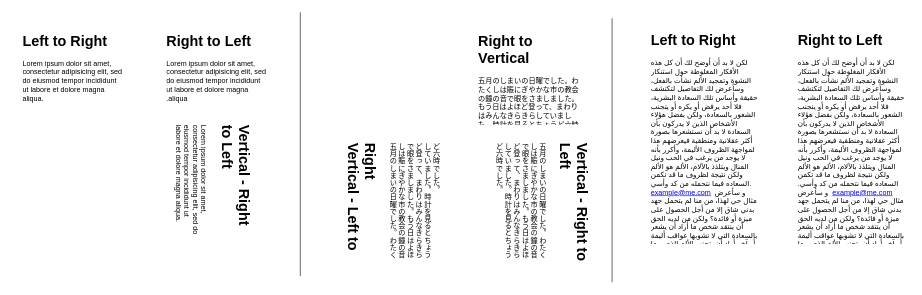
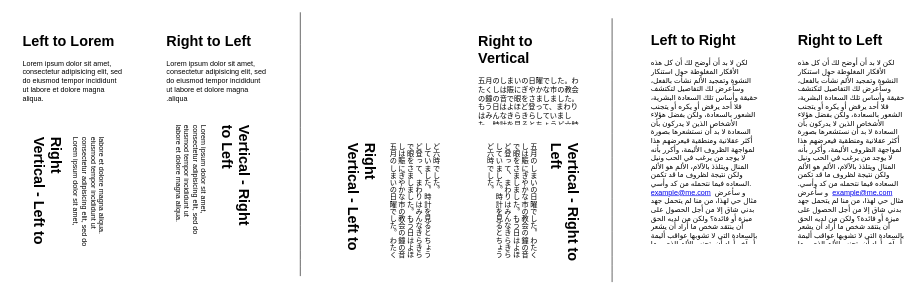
node "Left to RightLorem ipsum dolor sit amet, consectetur adipisicing elit, sed do eiusmod tempor incididunt ut labore et dolore magna aliqua.": label "Left to RightLorem ipsum dolor sit amet, consectetur adipisicing elit, sed do eiusmod tempor incididunt ut labore et dolore magna aliqua." -> "Left to LoremLorem ipsum dolor sit amet, consectetur adipisicing elit, sed do eiusmod tempor incididunt ut labore et dolore magna aliqua."
node "Vertical - Left to Right Lorem ipsum dolor sit amet, consectetur adipisicing elit, sed do eiusmod tempor incididunt ut labore et dolore magna aliqua.": added
node "Vertical - Right to Left五月のしまいの日曜でした。わたくしは賑にぎやかな市の教会の鐘の音で眼をさましました。もう日はよほど登って、まわりはみんなきらきらしていました。時計を見るとちょうど六時でした。": moved (534, 207) -> (525, 207)
